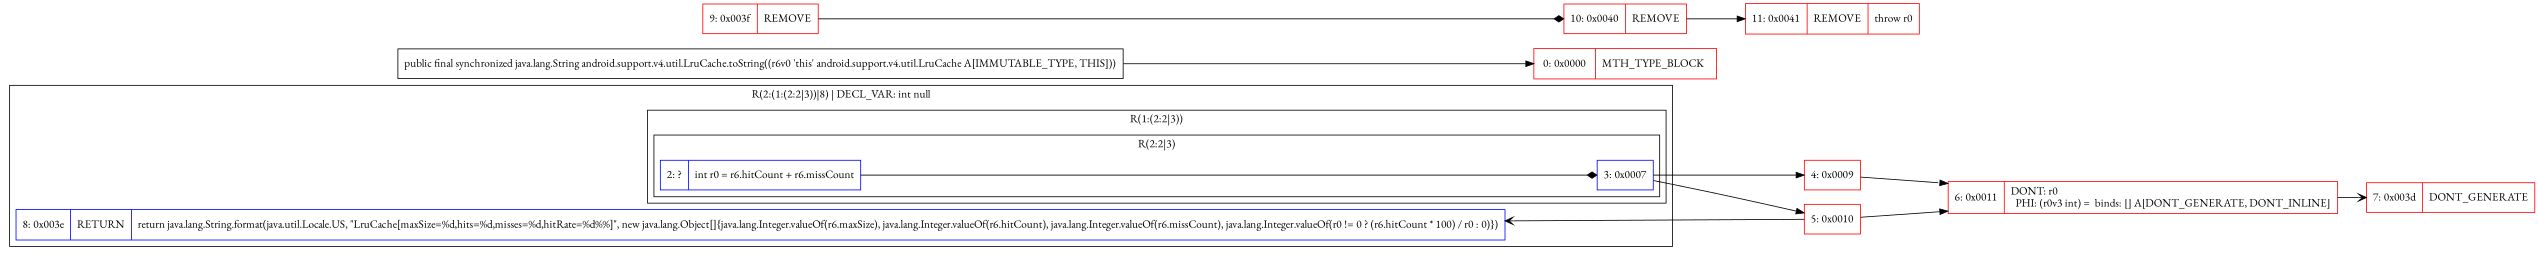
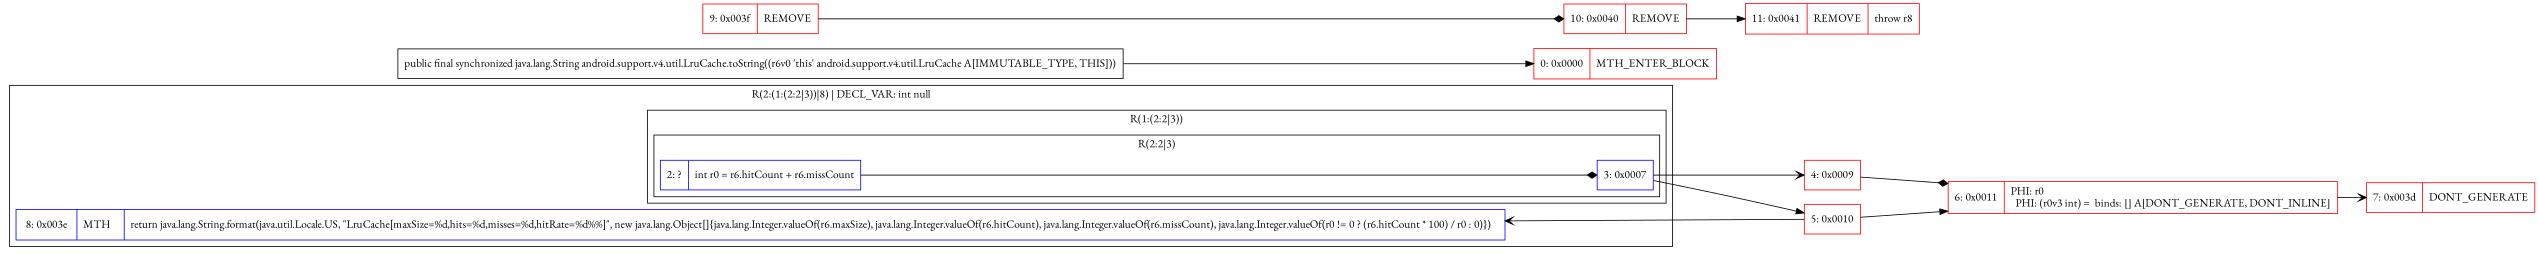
node "11: 0x0041": text "throw r0" -> "throw r8"
node "0: 0x0000": text "MTH_TYPE_BLOCK" -> "MTH_ENTER_BLOCK"
edge "3: 0x0007" -> "4: 0x0009": arrowhead normal -> vee
edge "4: 0x0009" -> "6: 0x0011": arrowhead normal -> diamond
node "6: 0x0011": text "DONT: r0" -> "PHI: r0"
node "8: 0x003e": text "RETURN" -> "MTH"
